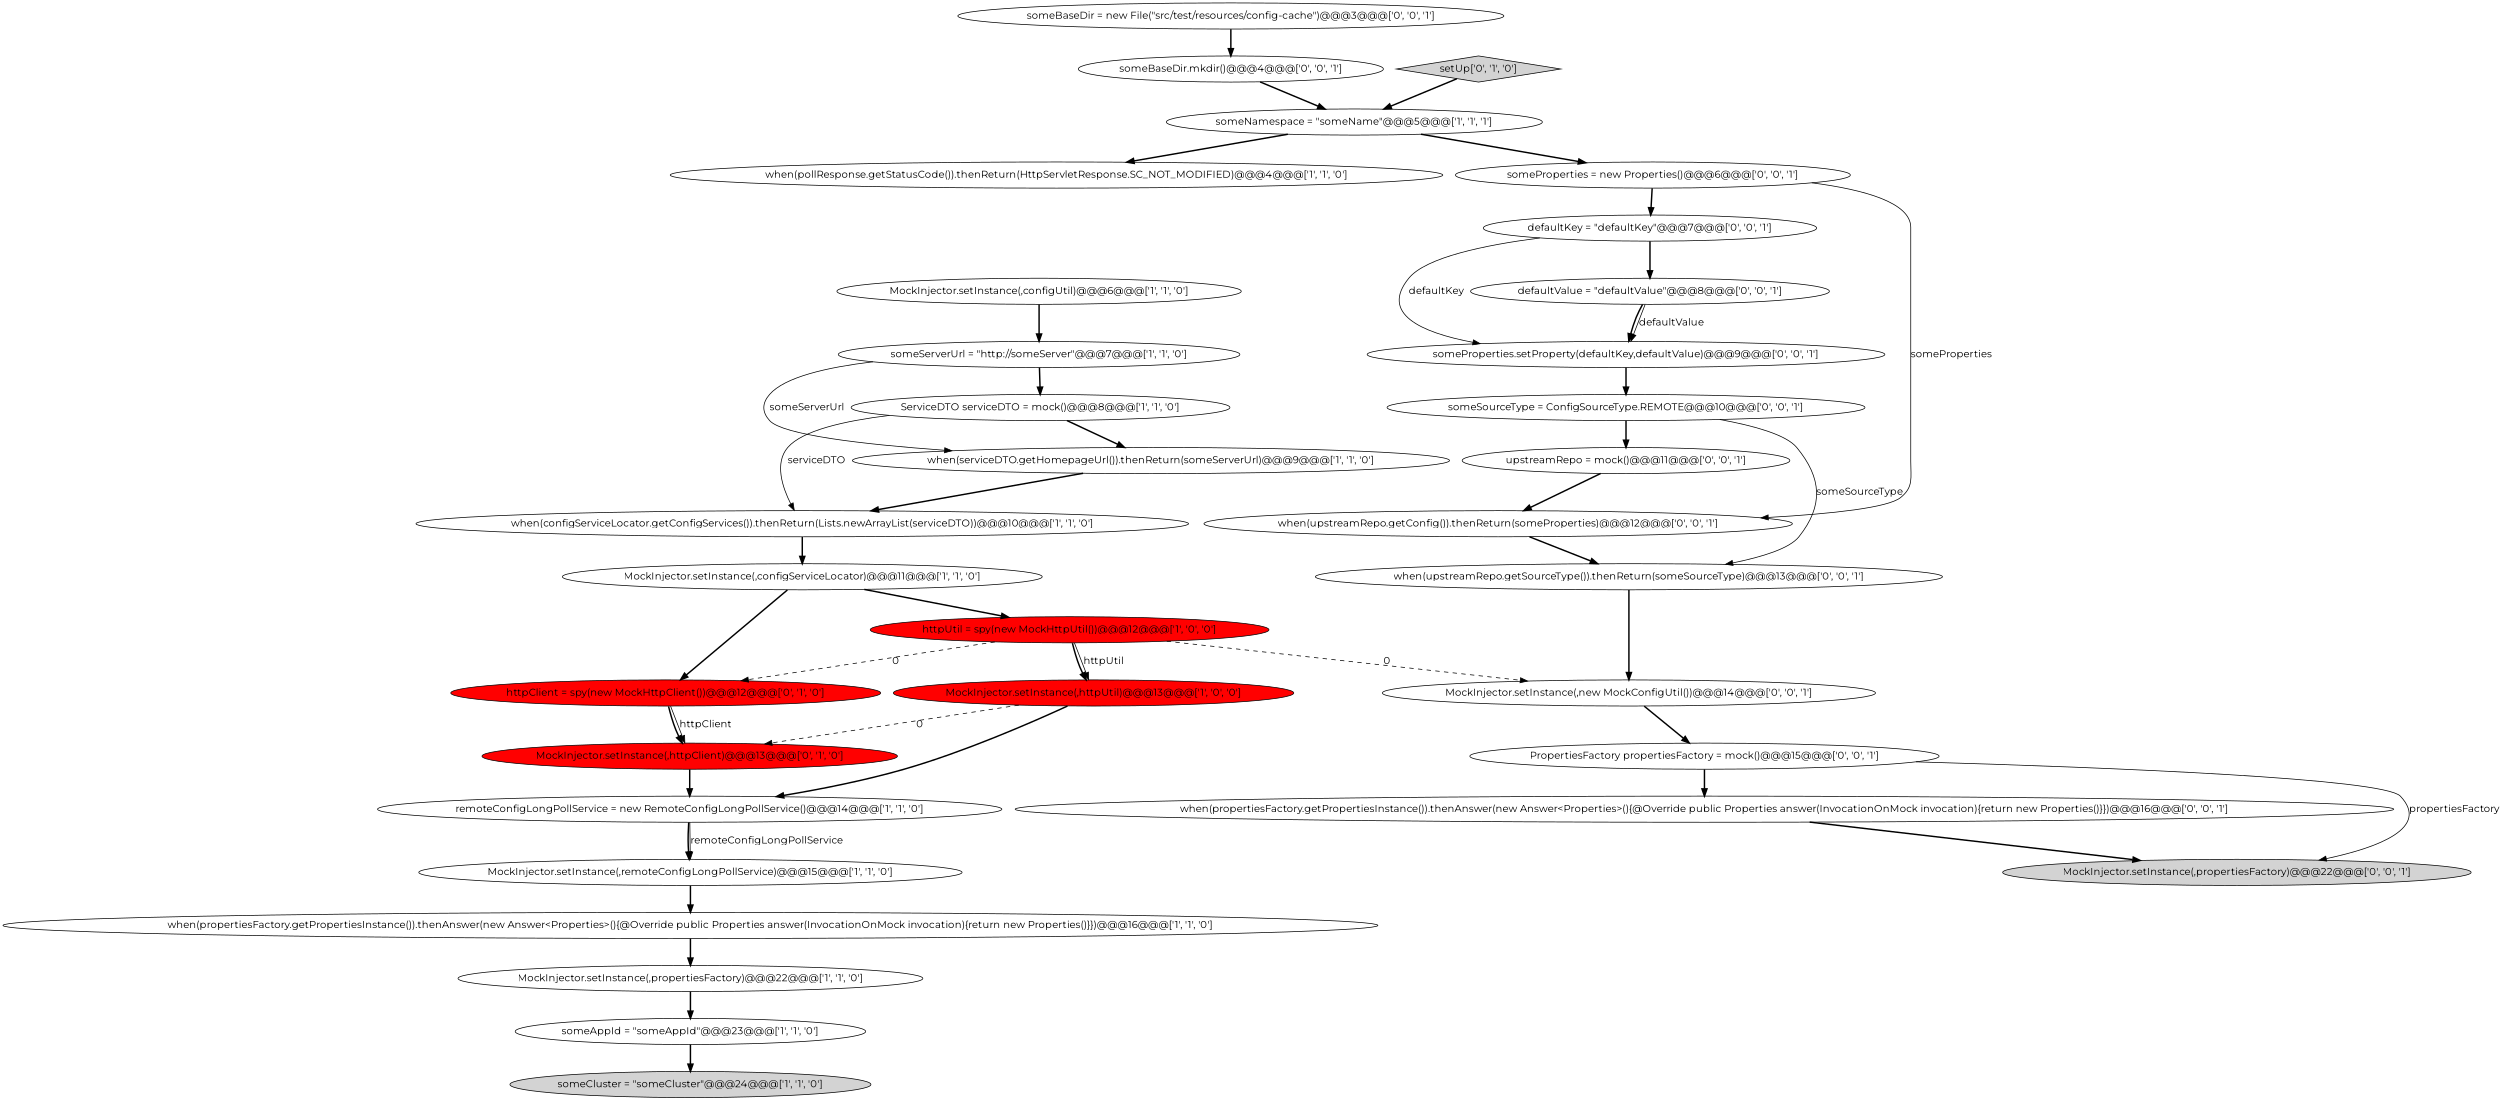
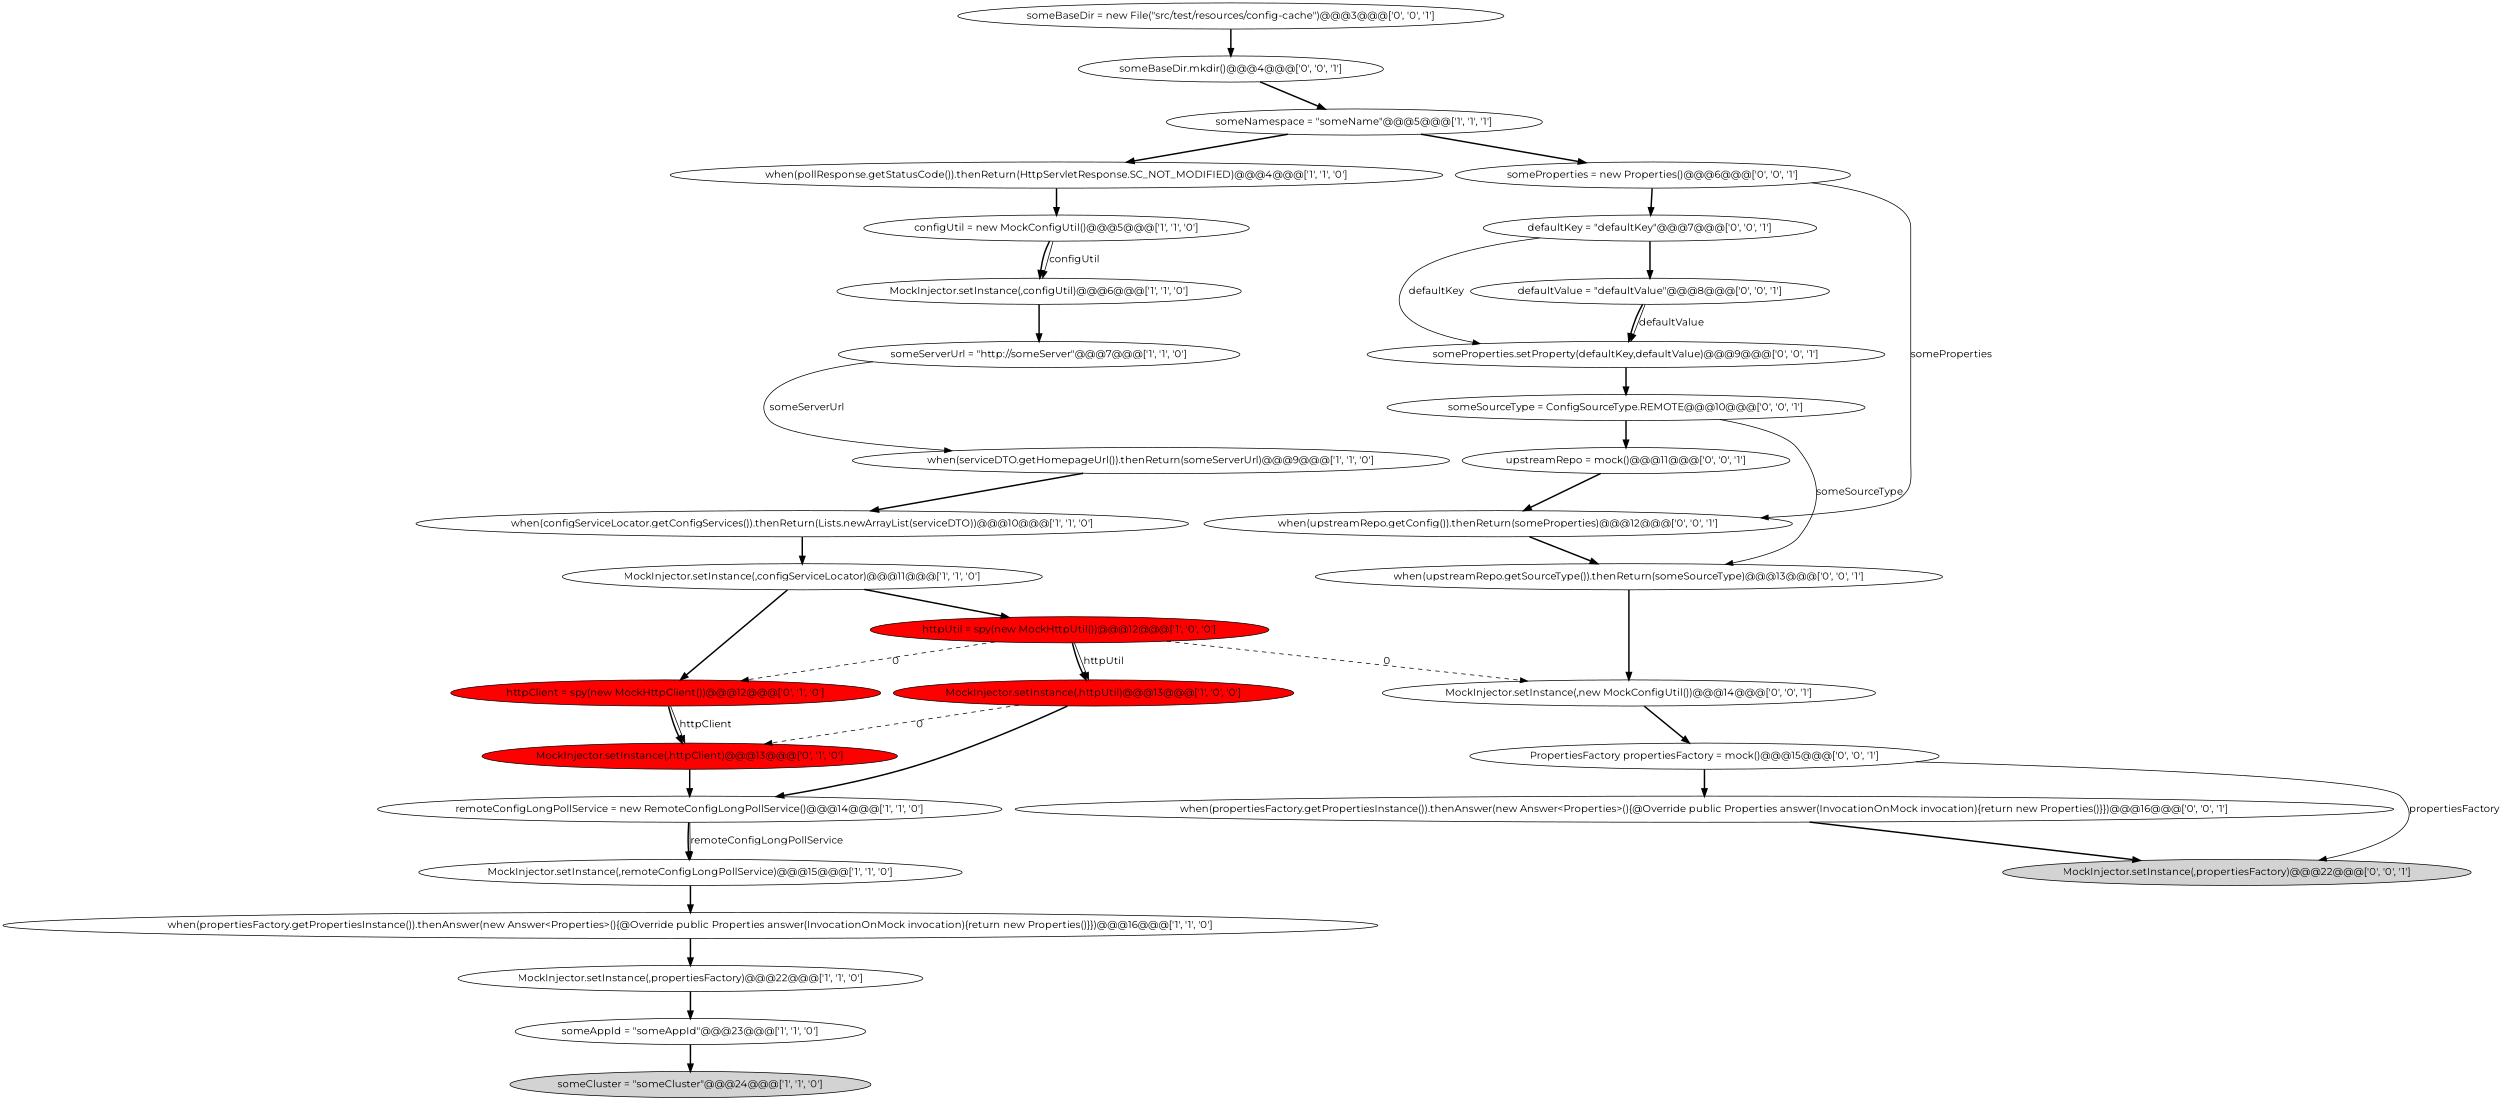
node "setUp['0', '1', '0']": removed
node "configUtil = new MockConfigUtil()@@@5@@@['1', '1', '0']": added
node "ServiceDTO serviceDTO = mock()@@@8@@@['1', '1', '0']": removed
